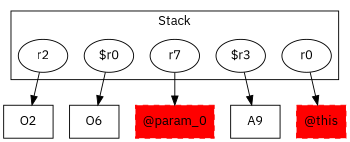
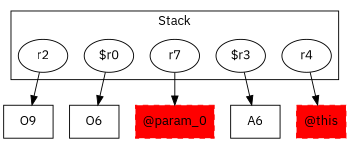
node "r0": label "r0" -> "r4"
node "O2": label "O2" -> "O9"
node "A9": label "A9" -> "A6"
